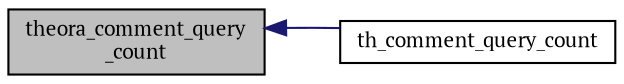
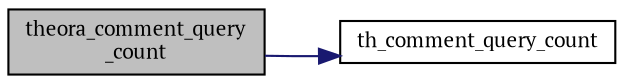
edge "th_comment_query_count" -> "theora_comment_query _count": reversed
